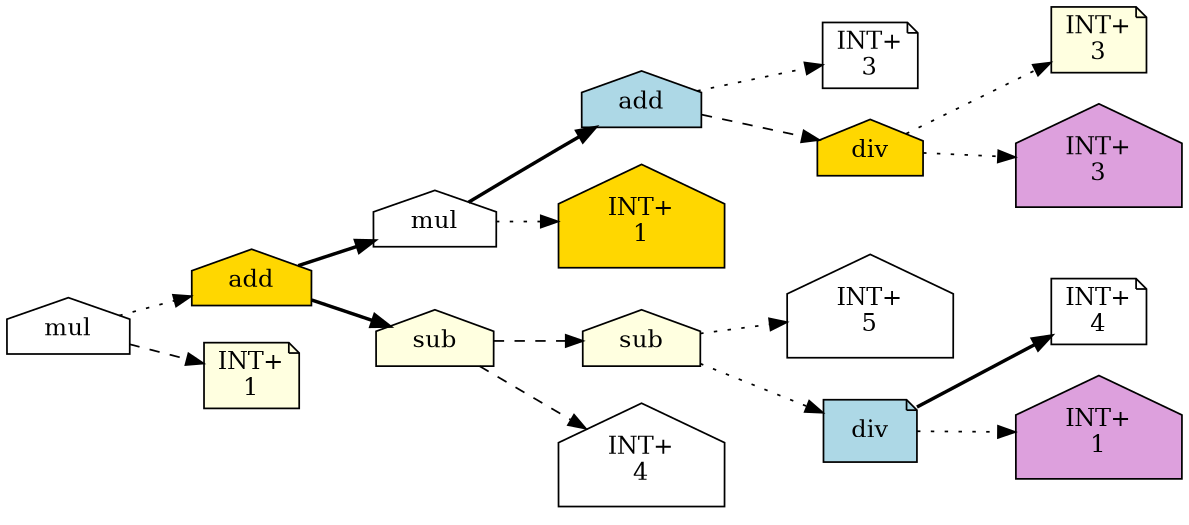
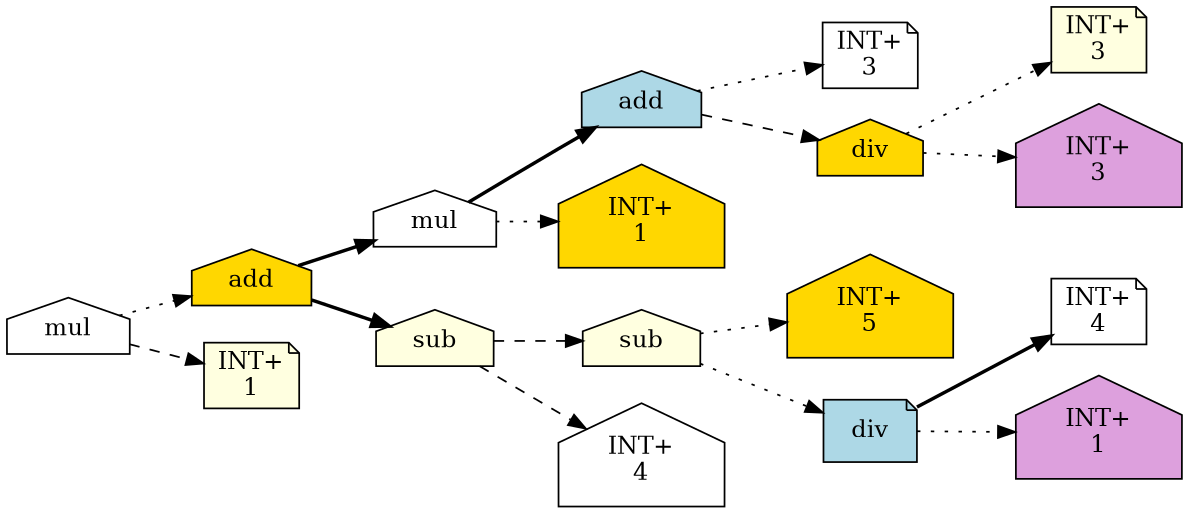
node "INT+ 5": fillcolor white -> gold
